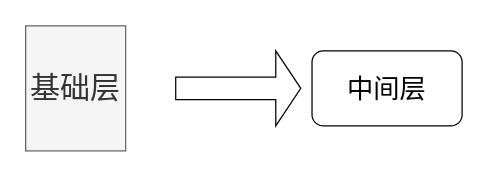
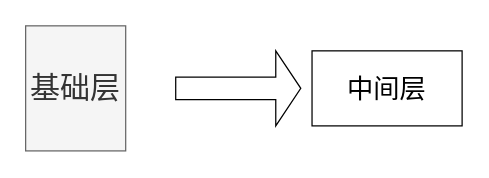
node "中间层": shape rounded rectangle -> rectangle
